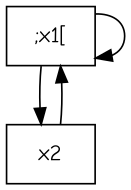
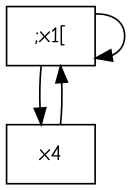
node "x2": label "x2" -> "x4"
